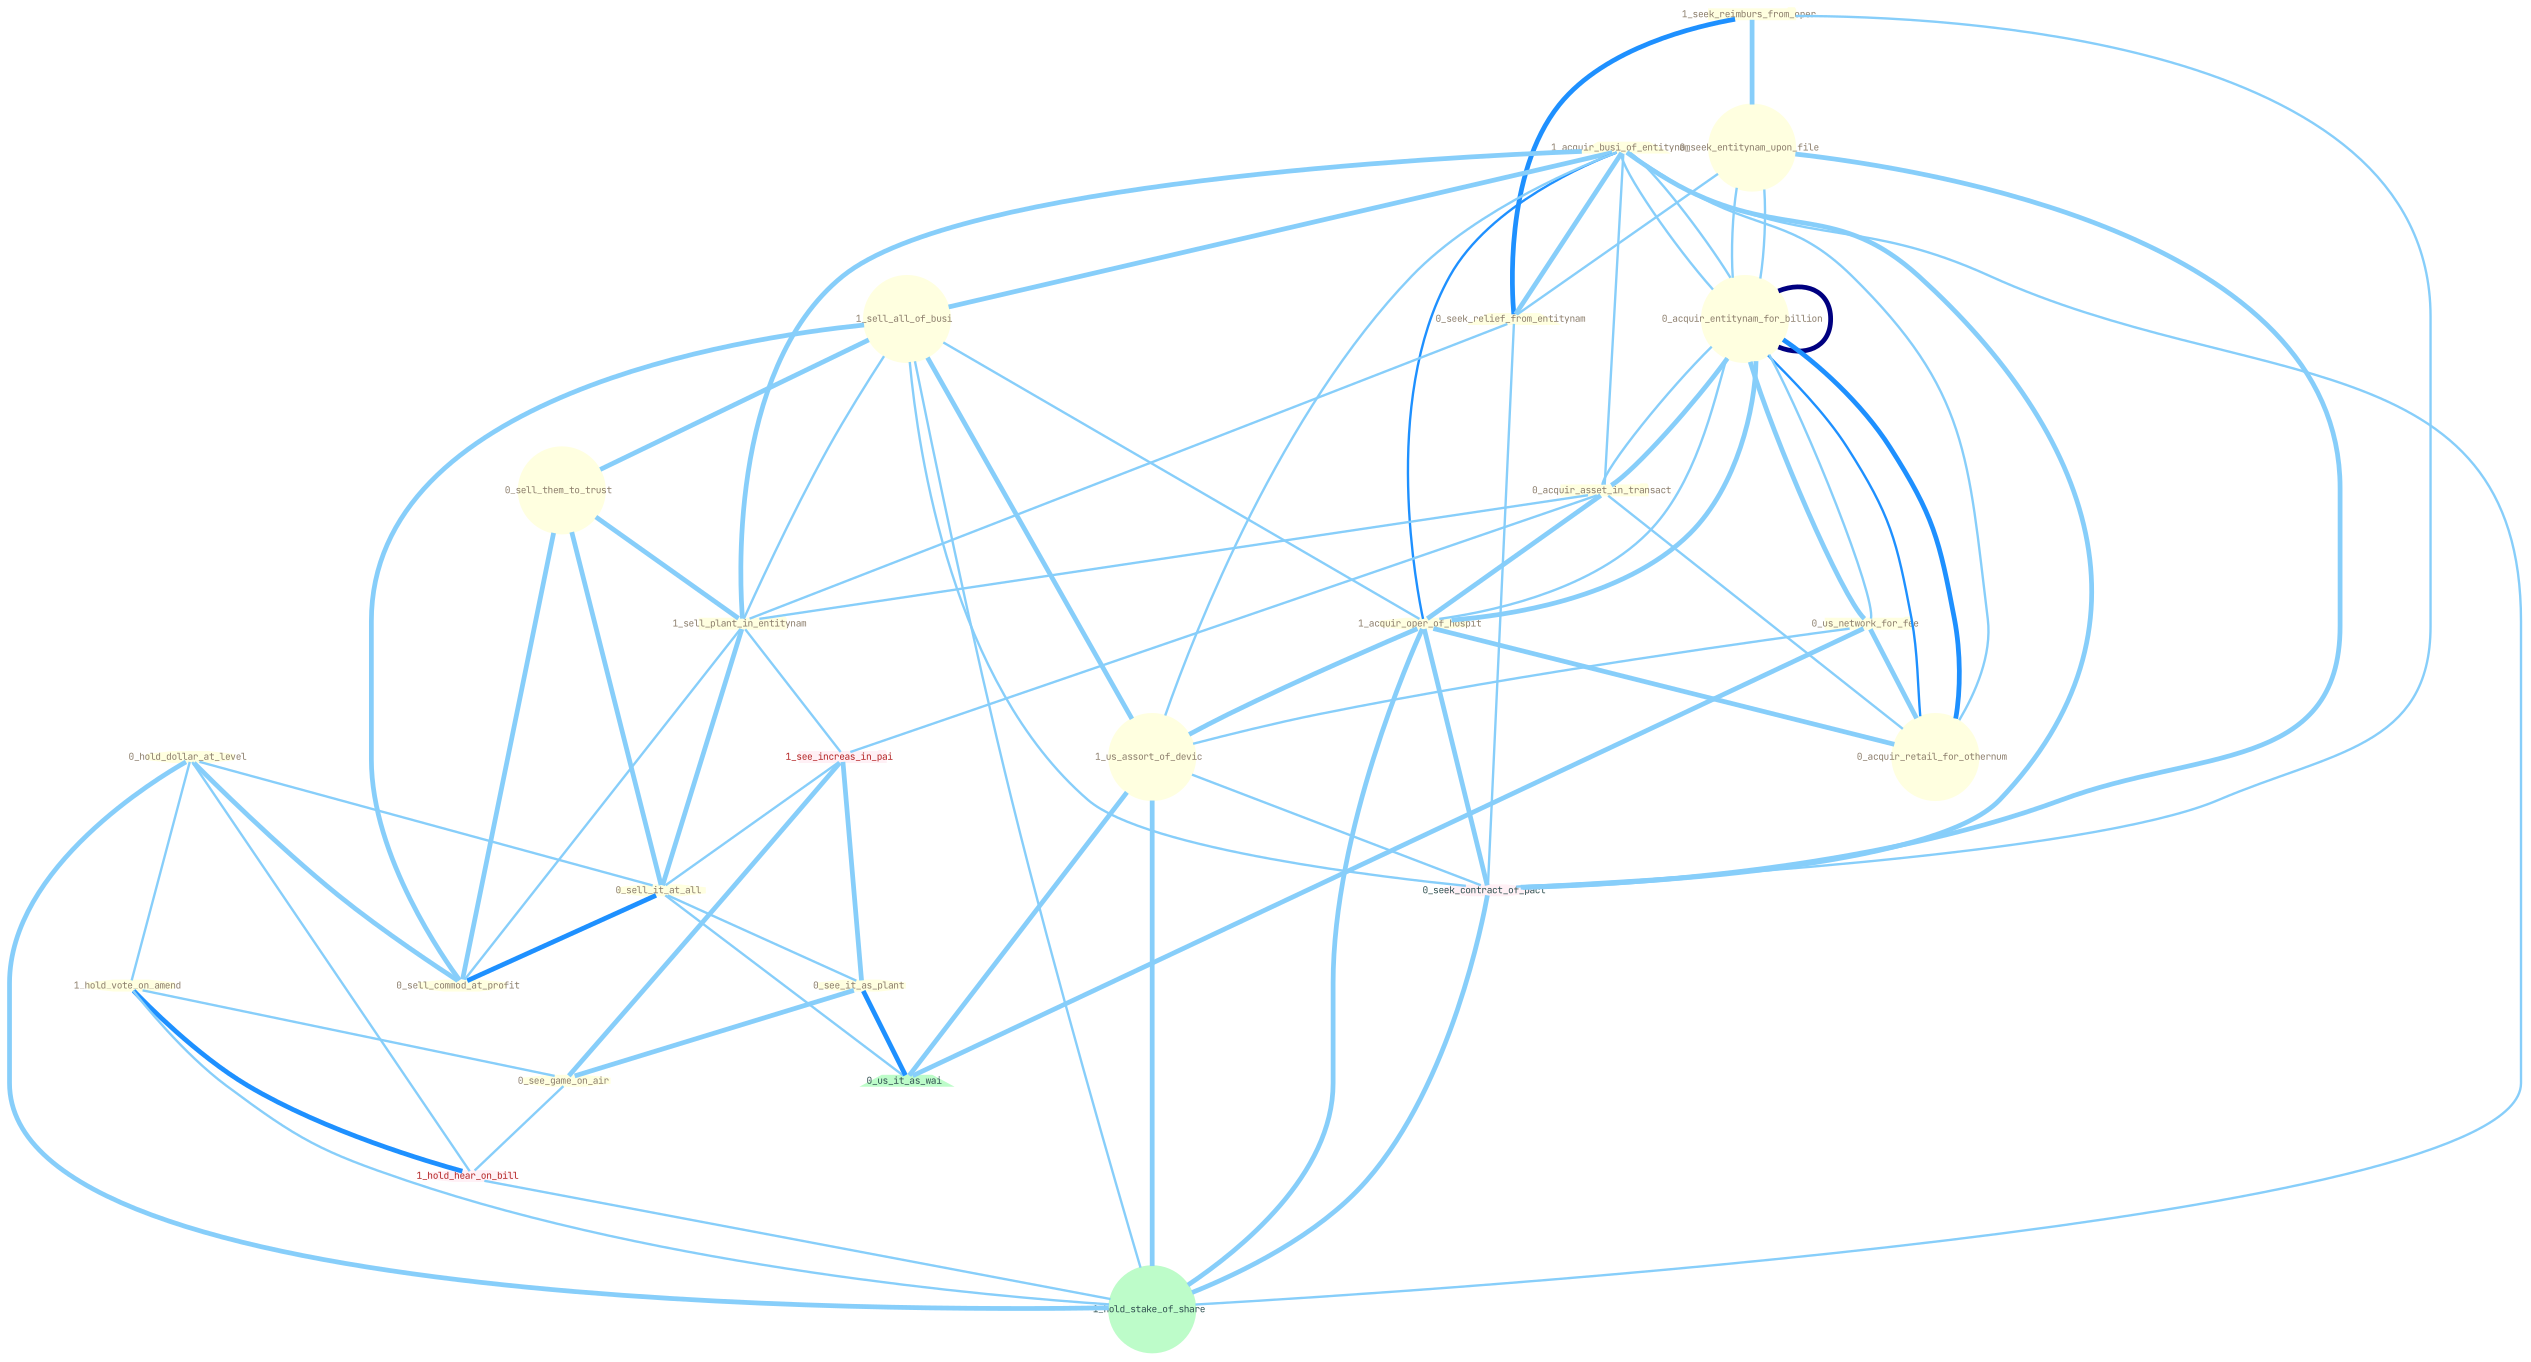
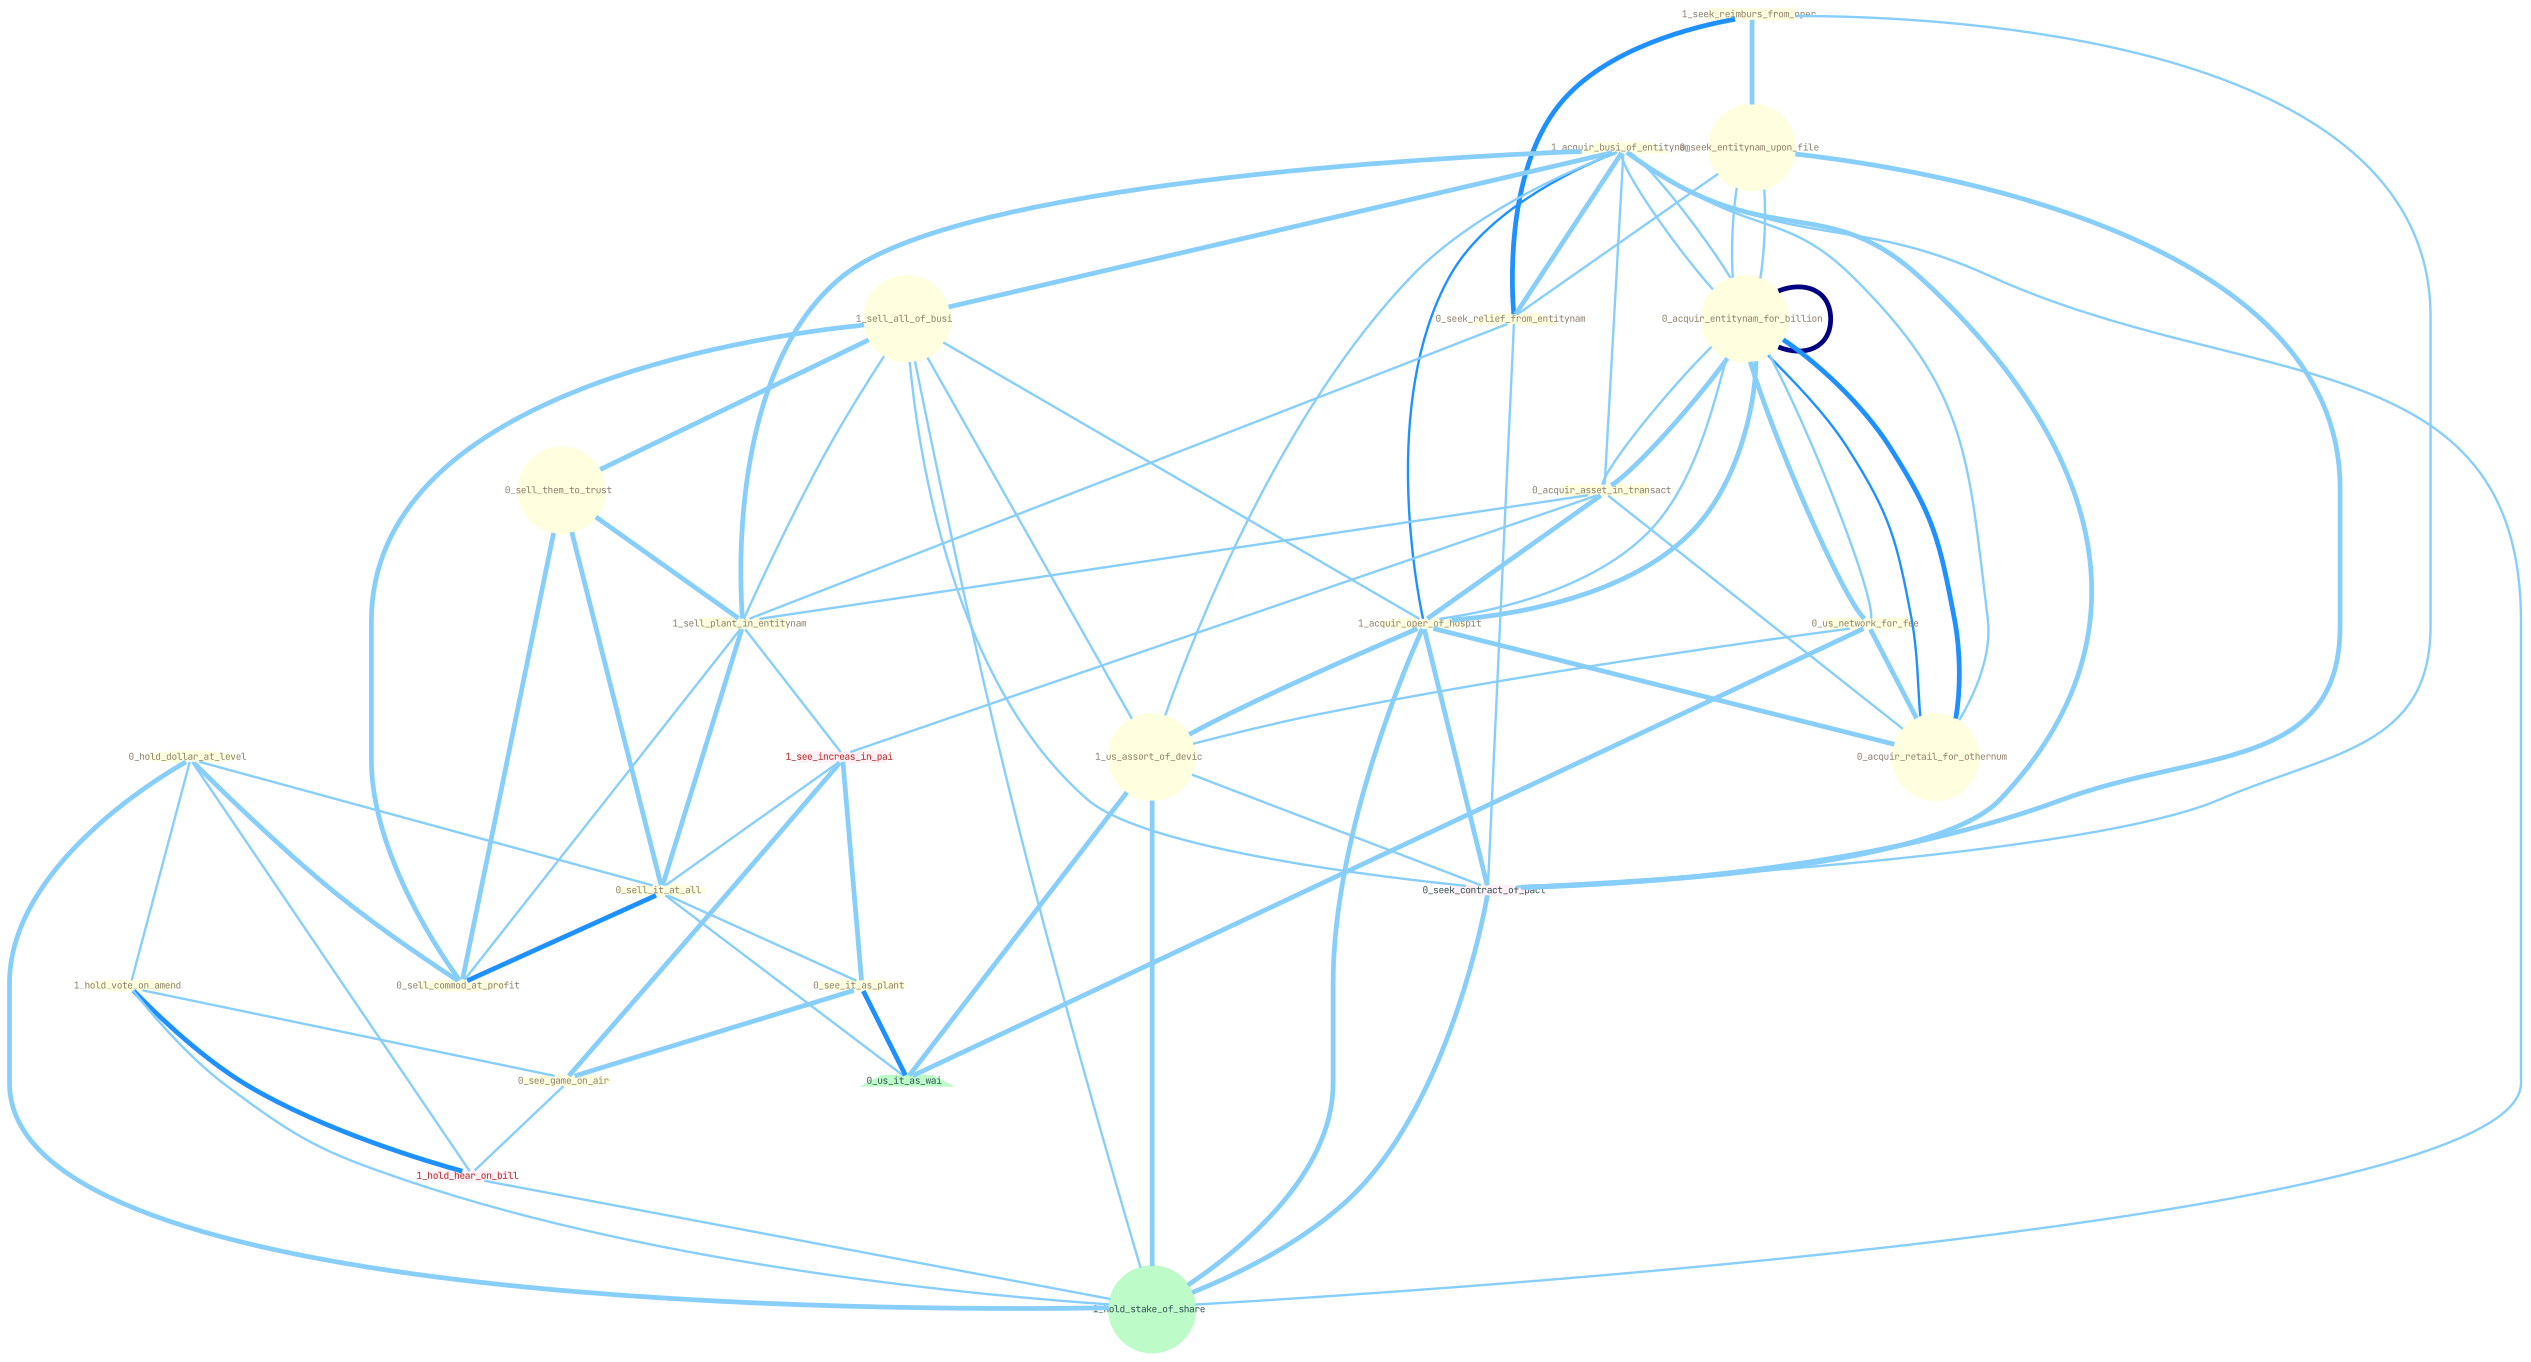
edge "1_sell_all_of_busi" -- "1_us_assort_of_devic": style bold -> solid
